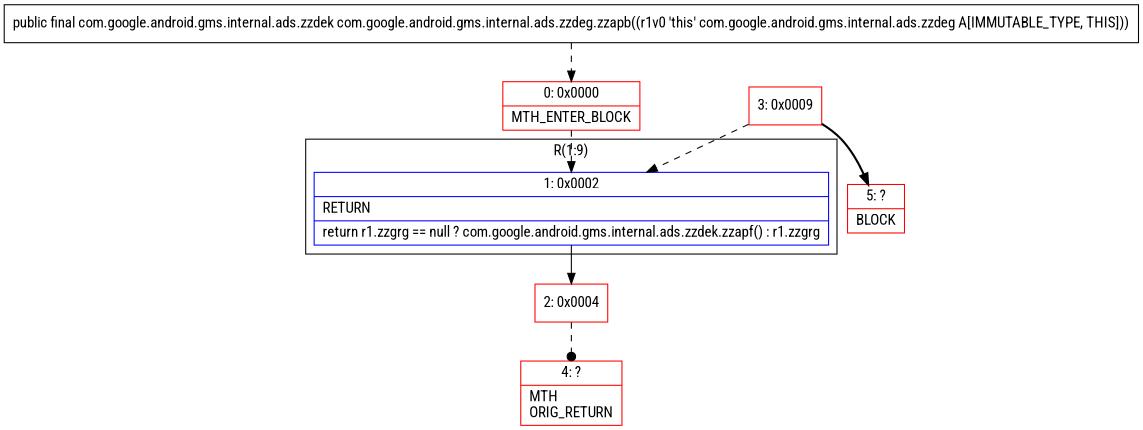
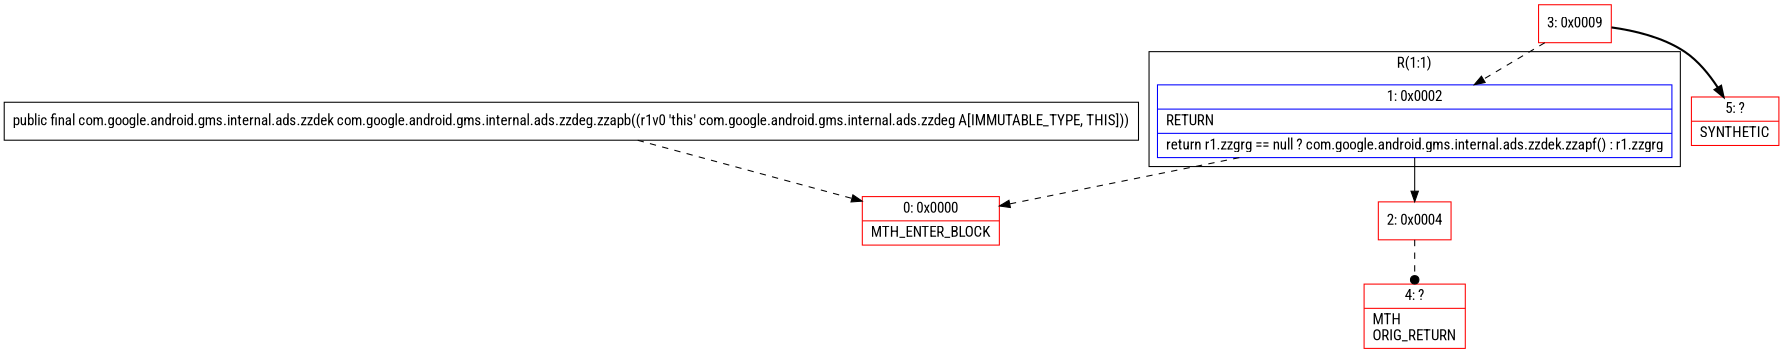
edge "0: 0x0000" -> "1: 0x0002": reversed
cluster "R(1:9)": label "R(1:9)" -> "R(1:1)"
node "5: ?": text "BLOCK" -> "SYNTHETIC"
